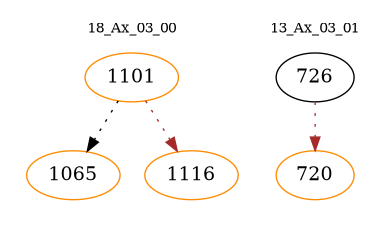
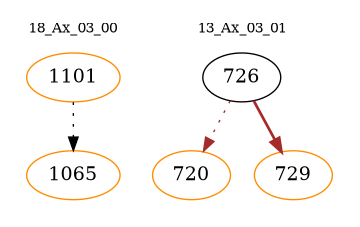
node "1116": removed
node "729": added
